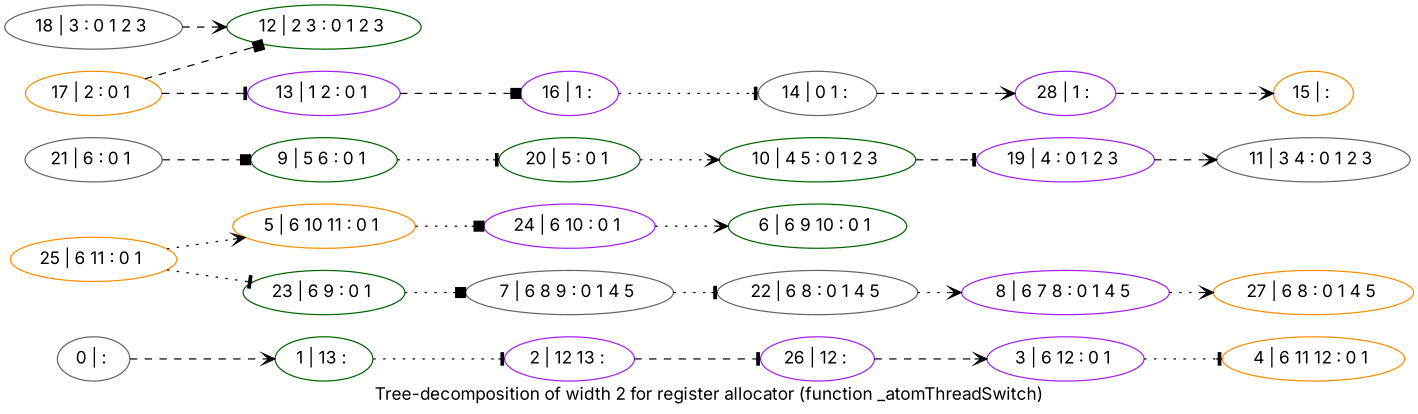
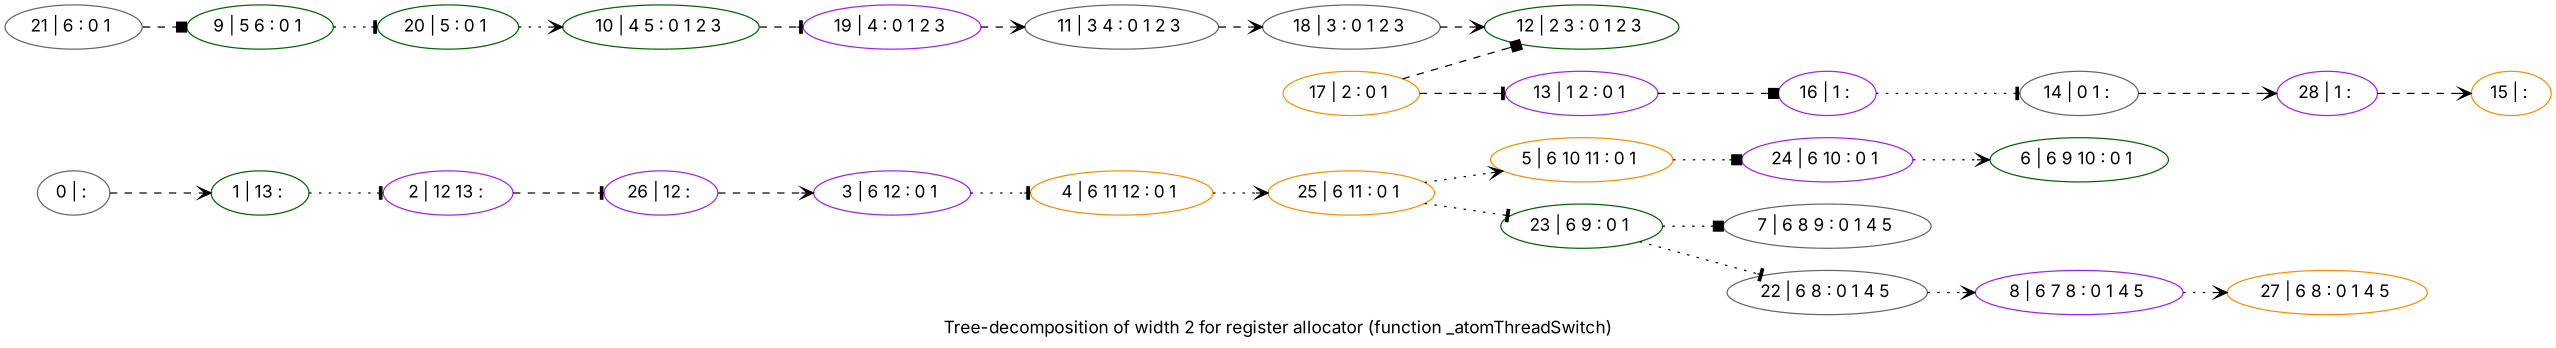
edge "11 | 3 4 : 0 1 2 3" -> "18 | 3 : 0 1 2 3": added
edge "4 | 6 11 12 : 0 1" -> "25 | 6 11 : 0 1": added
edge "7 | 6 8 9 : 0 1 4 5" -> "22 | 6 8 : 0 1 4 5": now "23 | 6 9 : 0 1" -> "22 | 6 8 : 0 1 4 5"
